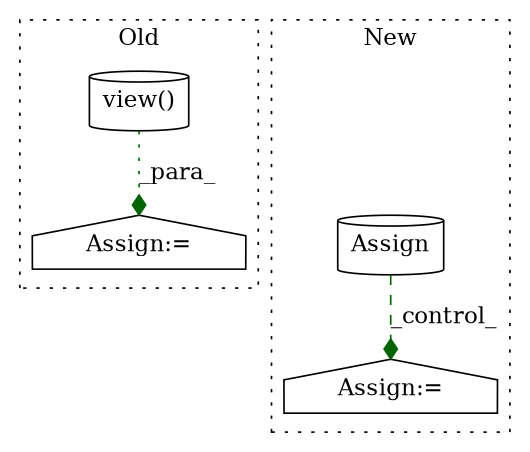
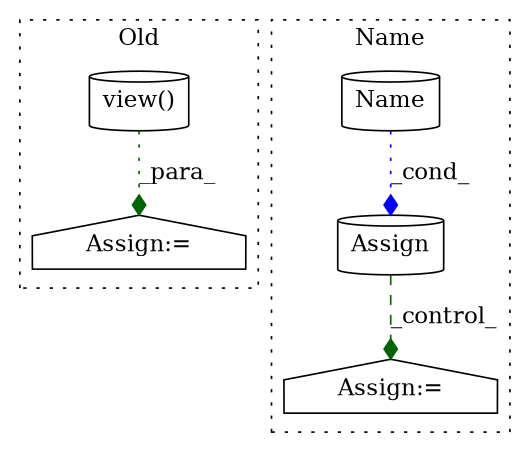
cluster "New": label "New" -> "Name"
node "Name": added
